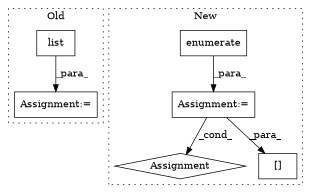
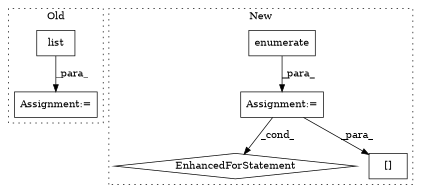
node "Assignment": label "Assignment" -> "EnhancedForStatement"
